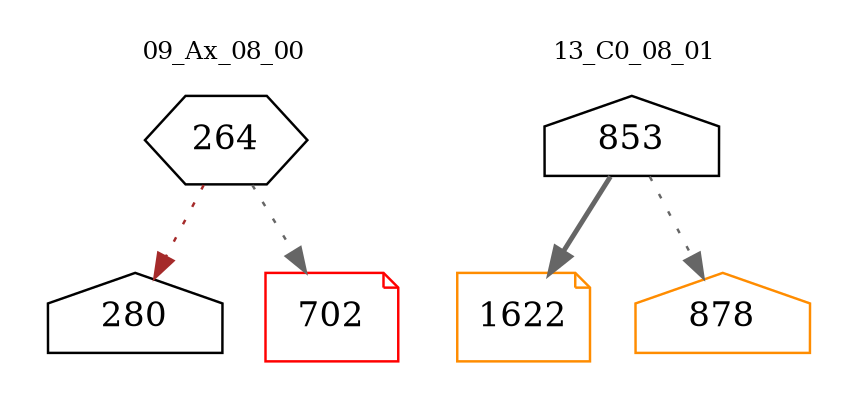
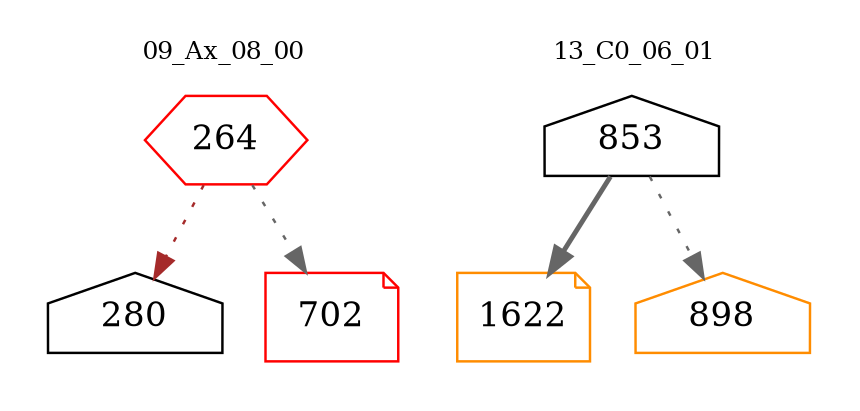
cluster "13_C0_08_01": label "13_C0_08_01" -> "13_C0_06_01"
node "264": color black -> red
node "878": label "878" -> "898"
